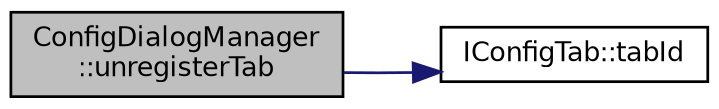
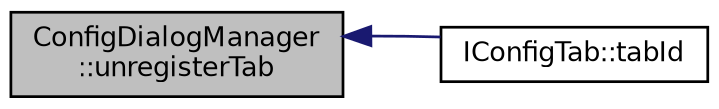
edge "ConfigDialogManager ::unregisterTab" -> "IConfigTab::tabId": reversed
